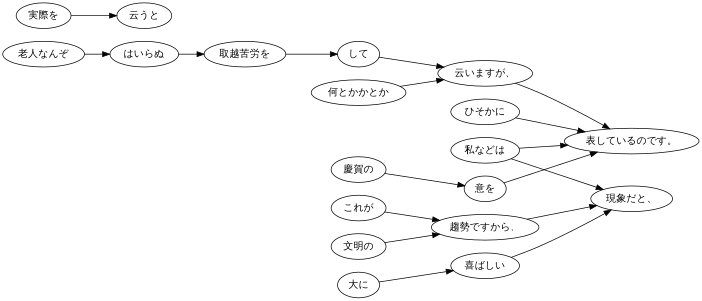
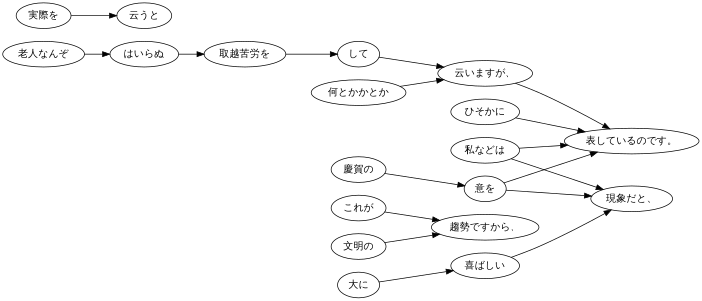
edge "趨勢ですから、" -> "現象だと、": now "意を" -> "現象だと、"
